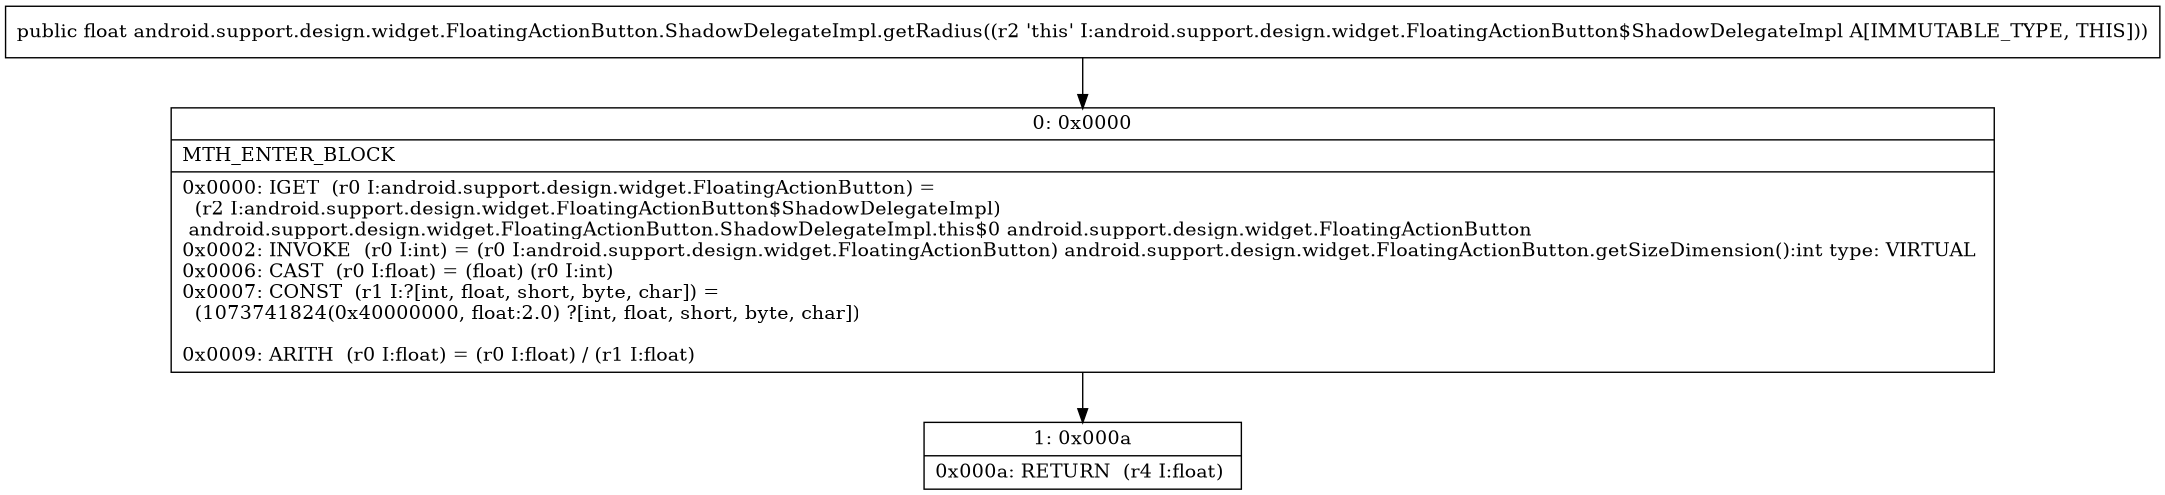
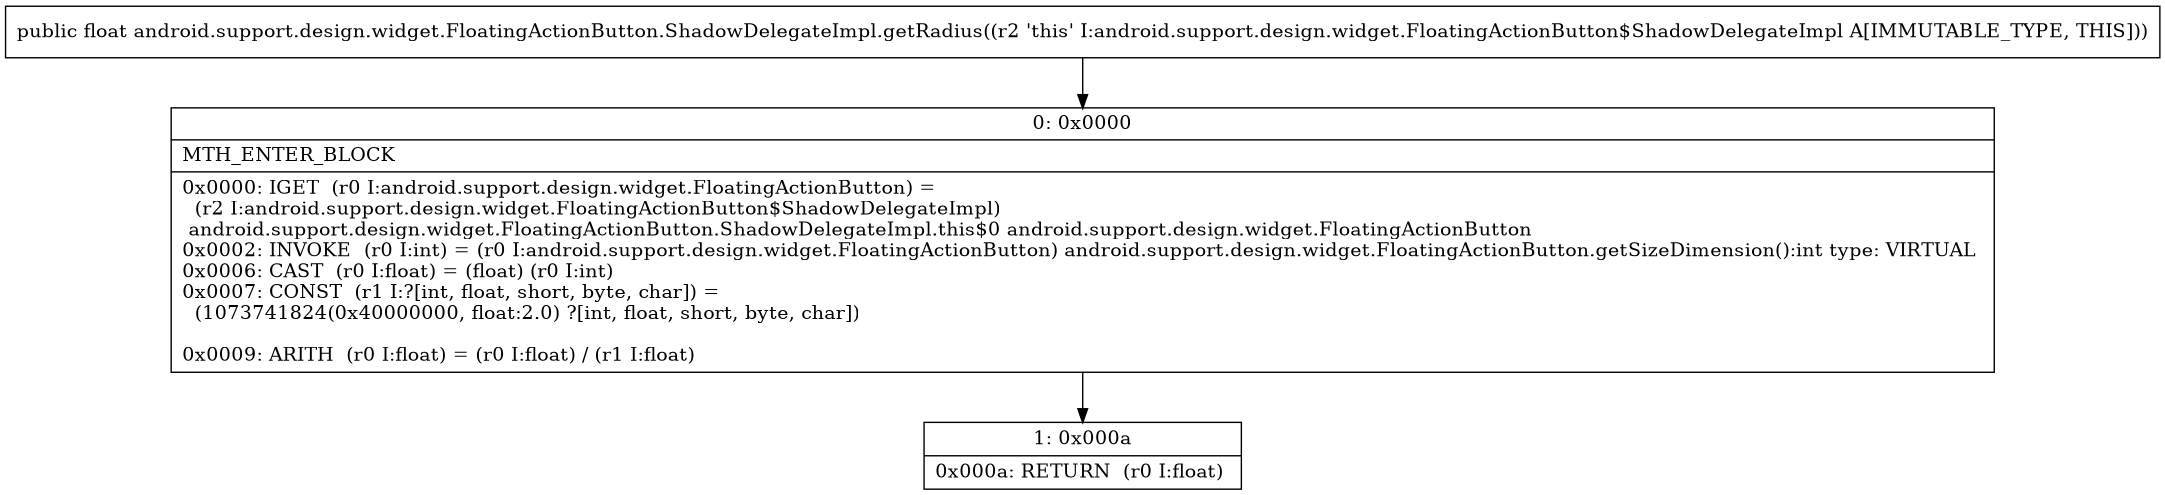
node "1: 0x000a": text "0x000a: RETURN  (r4 I:float)" -> "0x000a: RETURN  (r0 I:float)"
